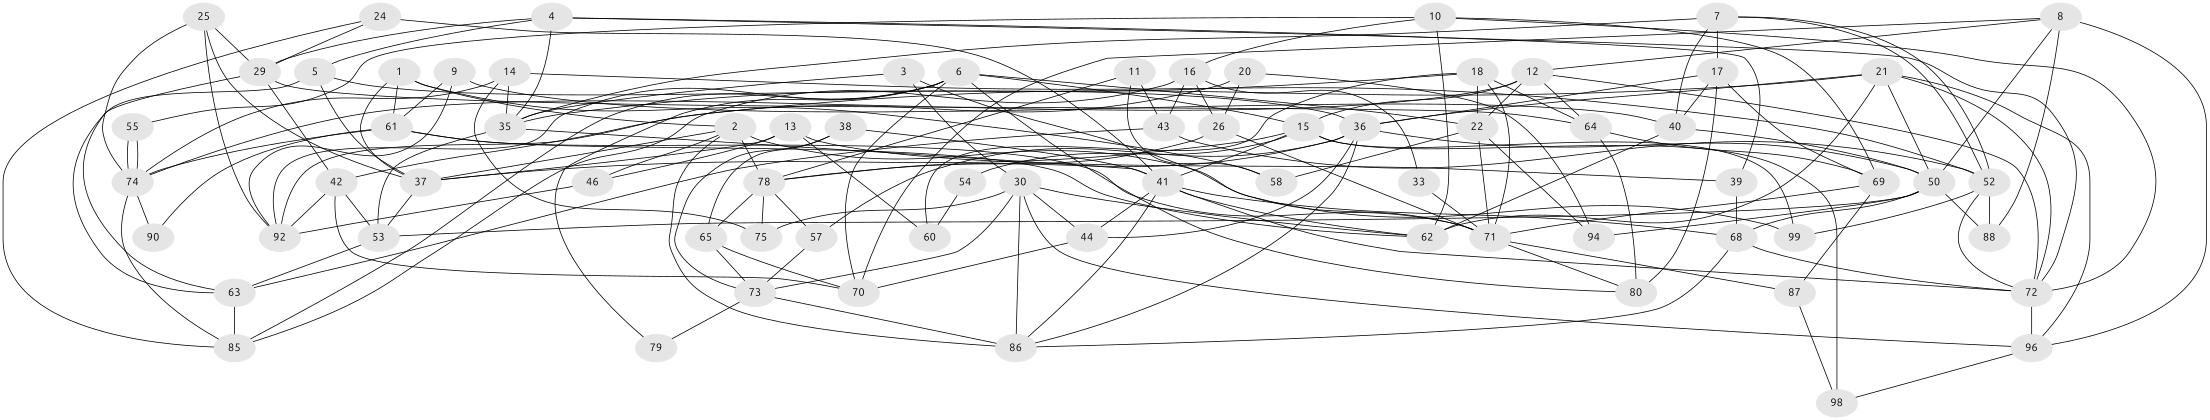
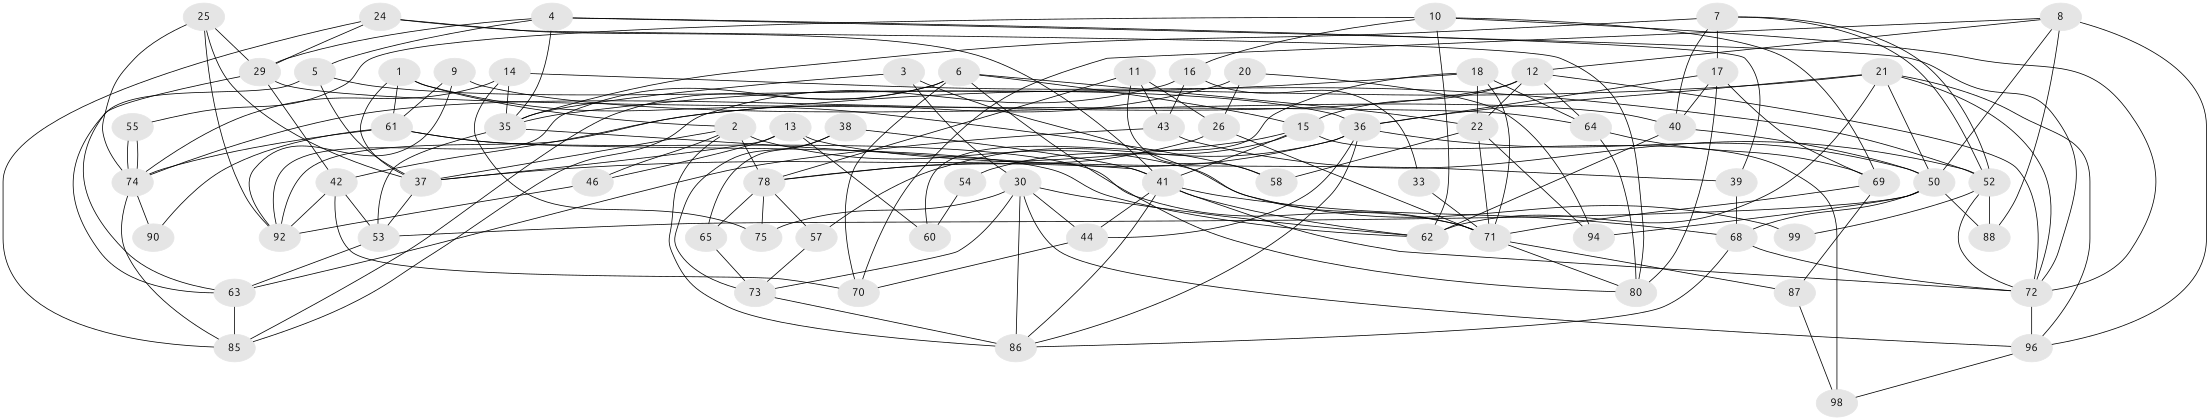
edge "24" -- "80": added
edge "16" -- "26": now "11" -- "26"
edge "15" -- "99": removed
edge "65" -- "70": removed
node "79": removed
